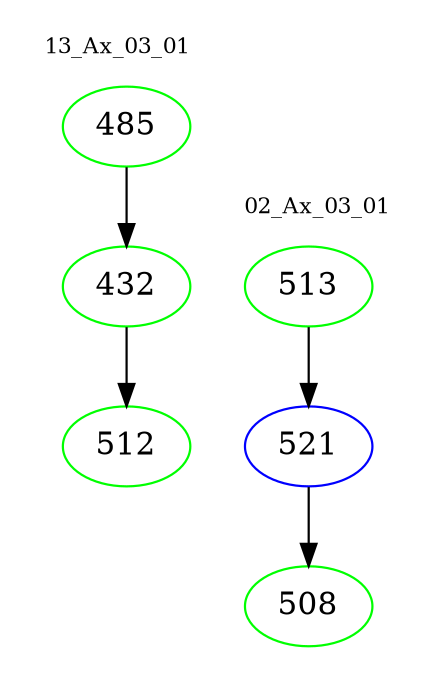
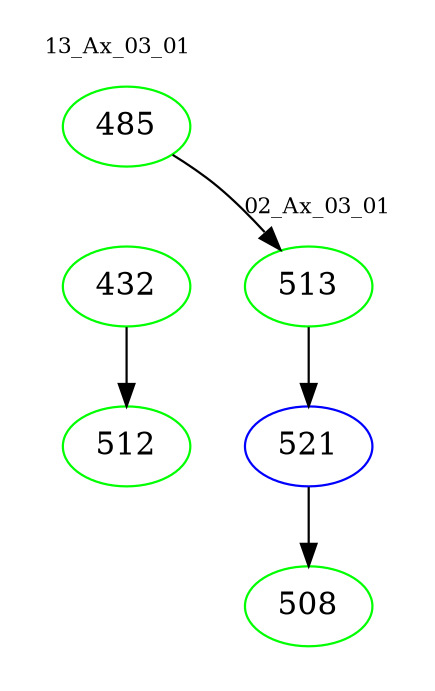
edge "485" -> "432": now "485" -> "513"
